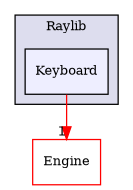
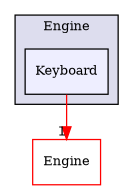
cluster "Raylib": label "Raylib" -> "Engine"
